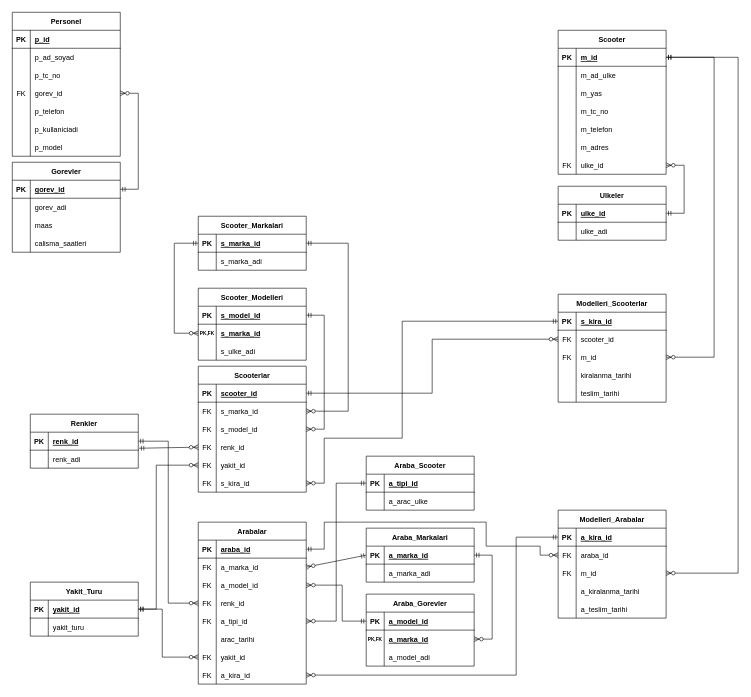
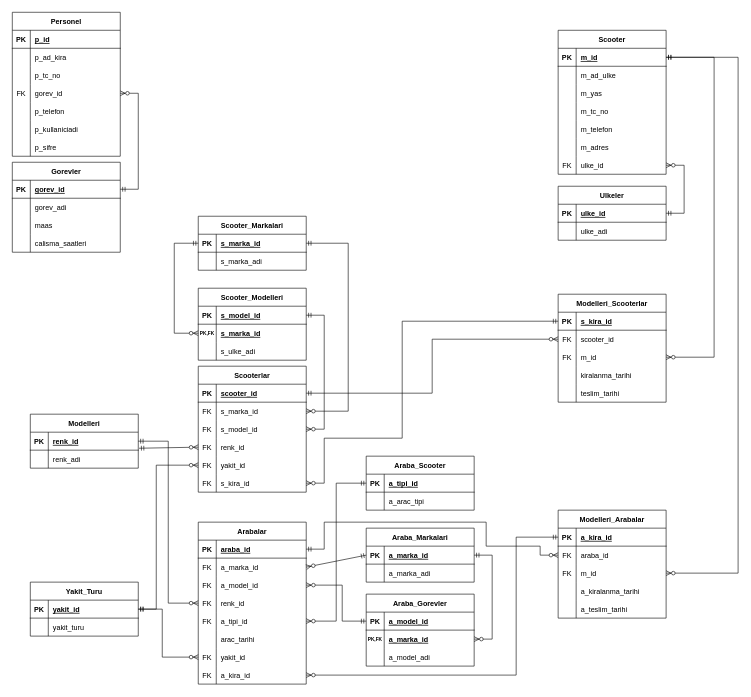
node "p_ad_soyad": label "p_ad_soyad" -> "p_ad_kira"
node "p_model": label "p_model" -> "p_sifre"
node "Renkler": label "Renkler" -> "Modelleri"
node "a_arac_ulke": label "a_arac_ulke" -> "a_arac_tipi"
